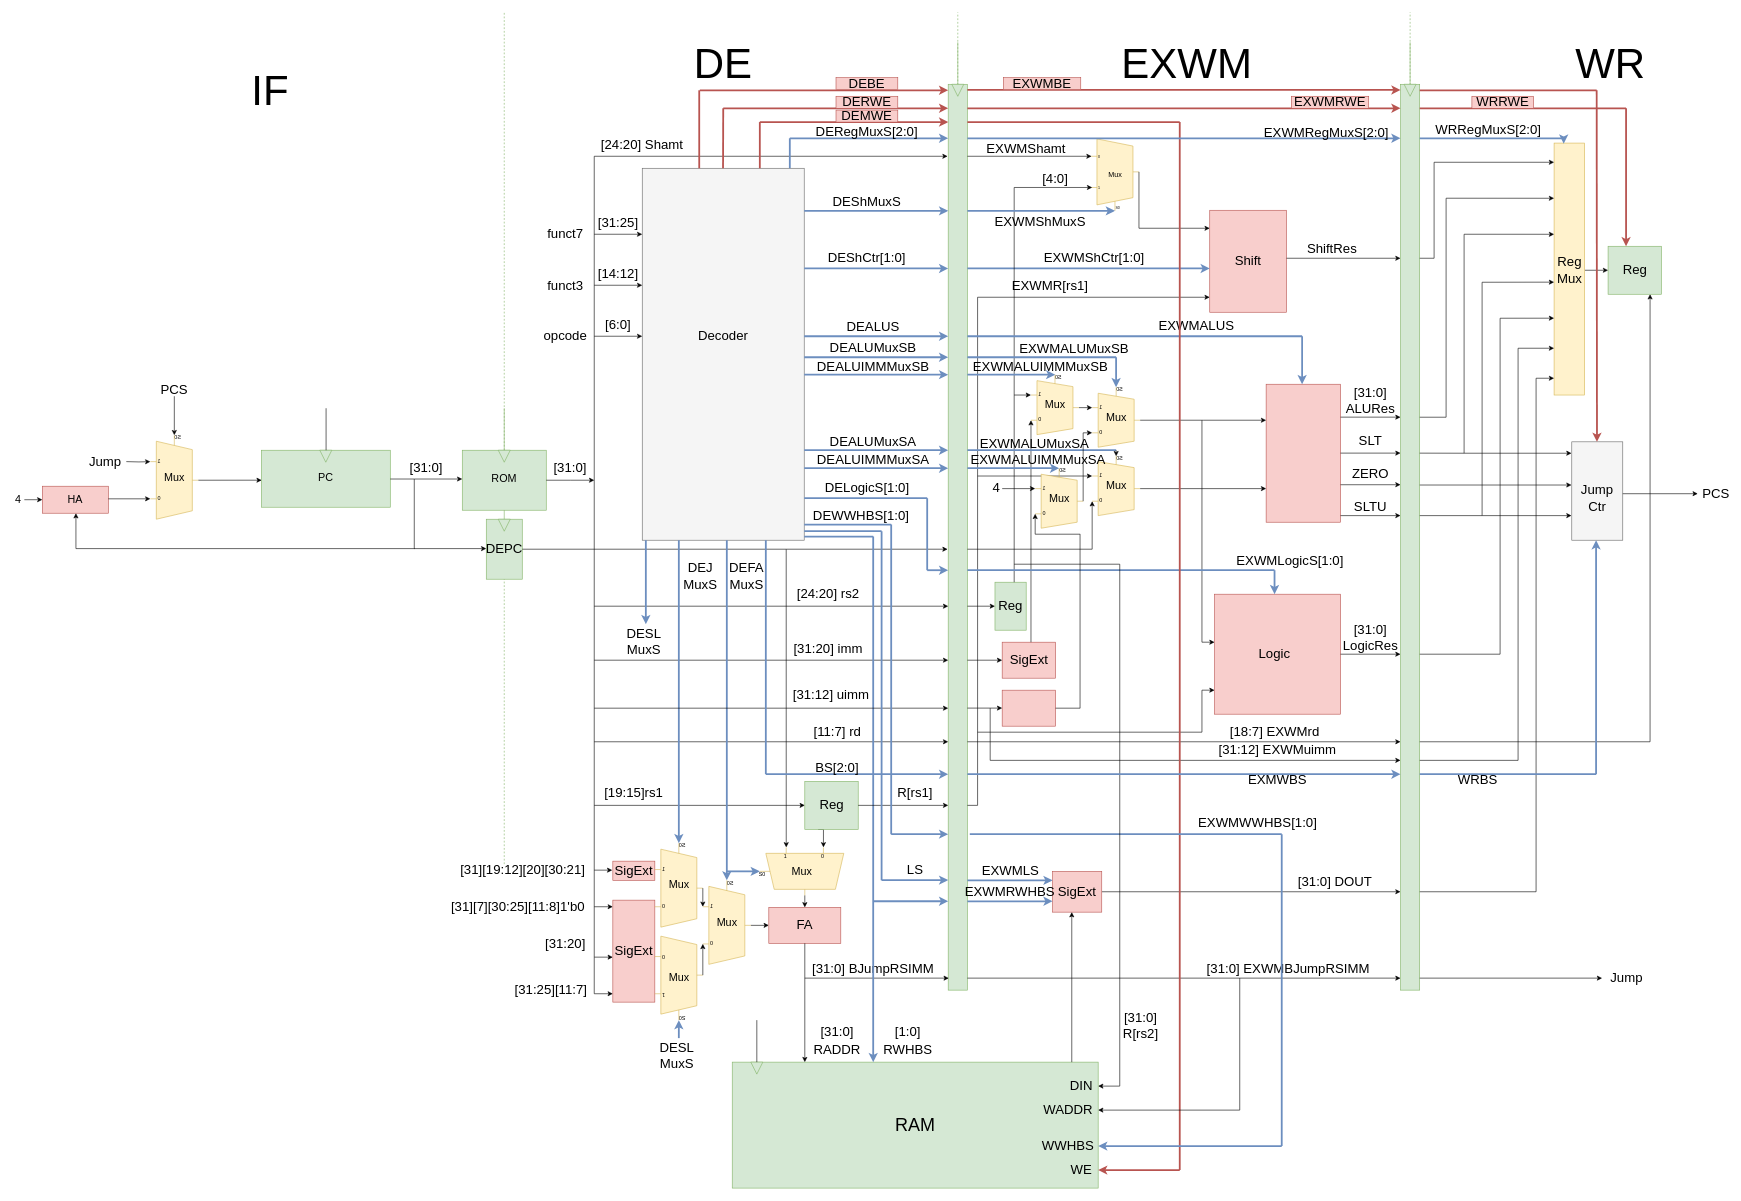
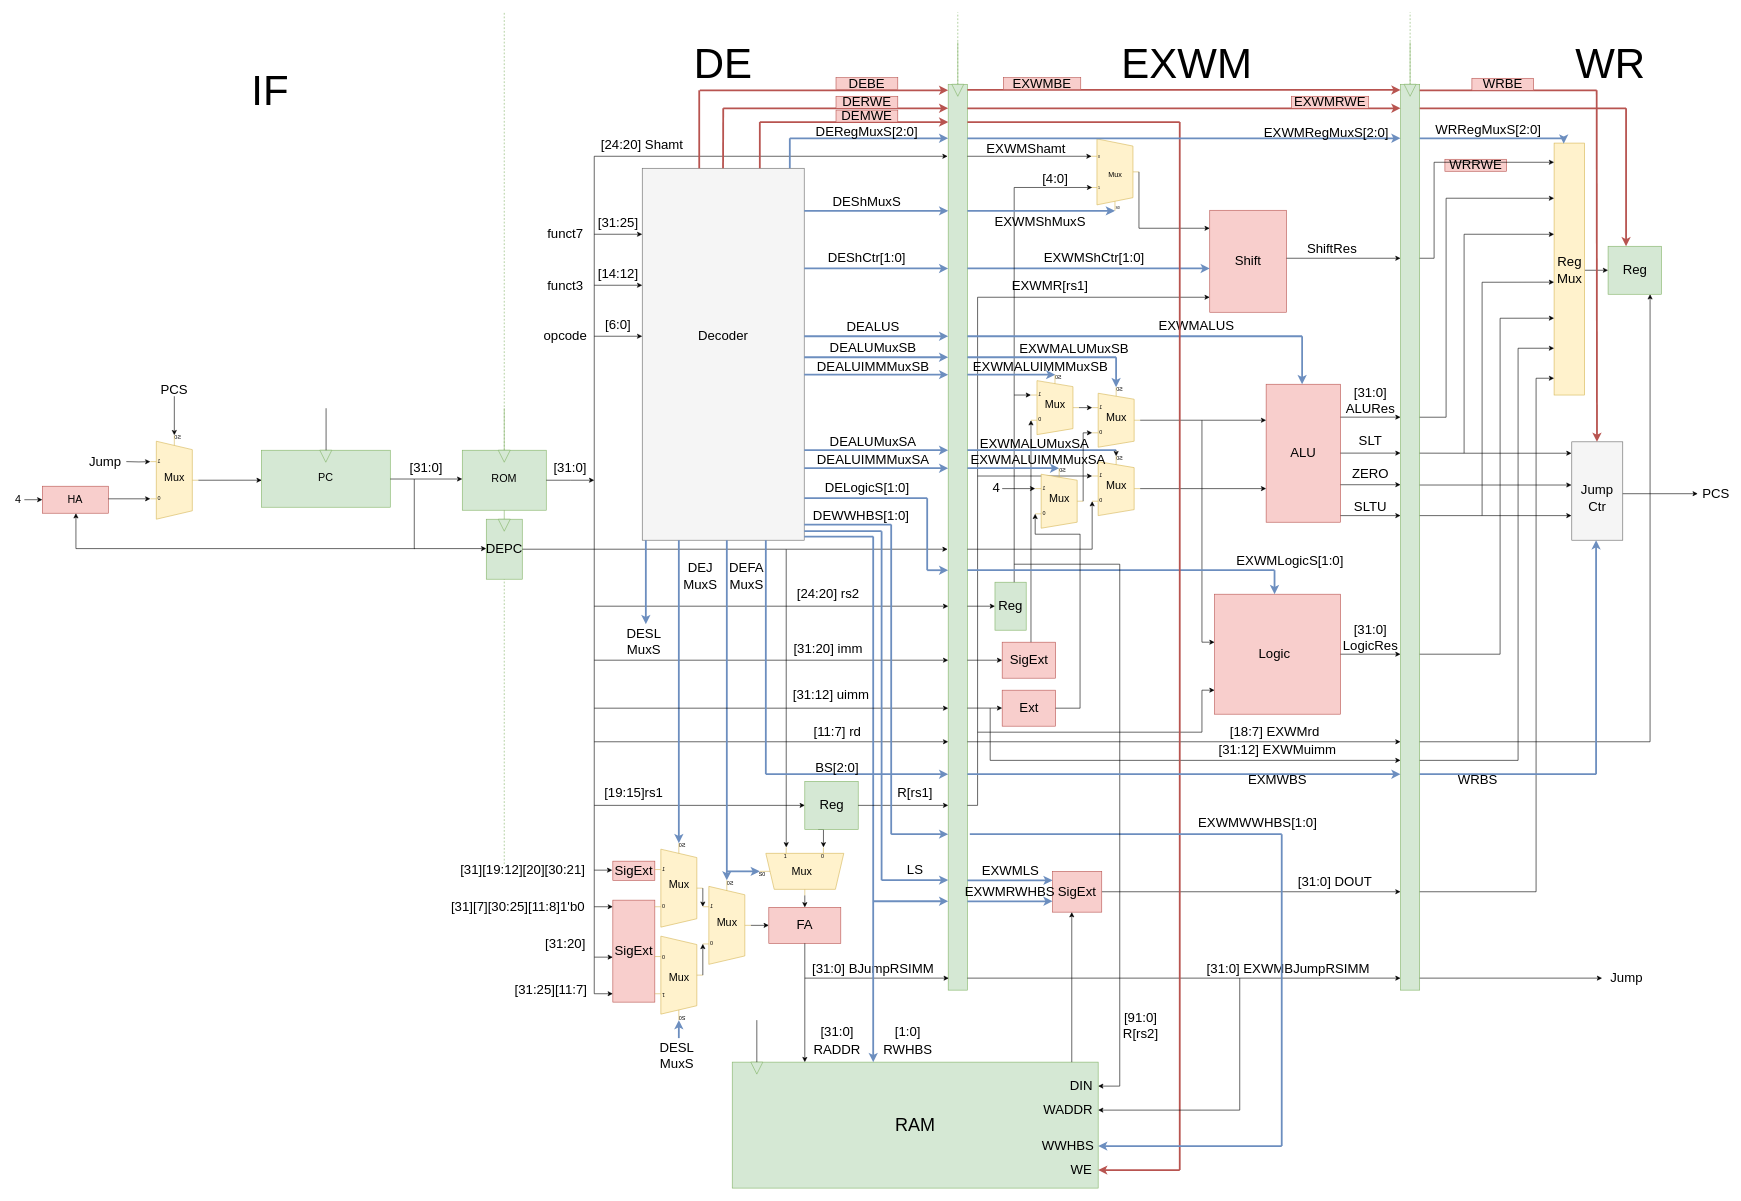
node "WRBE": added
node "WRRWE": moved (1503, 102) -> (1476, 165)
node "ALU": added
node "Ext": added
node "[31:0] R[rs2]": label "[31:0] R[rs2]" -> "[91:0] R[rs2]"
